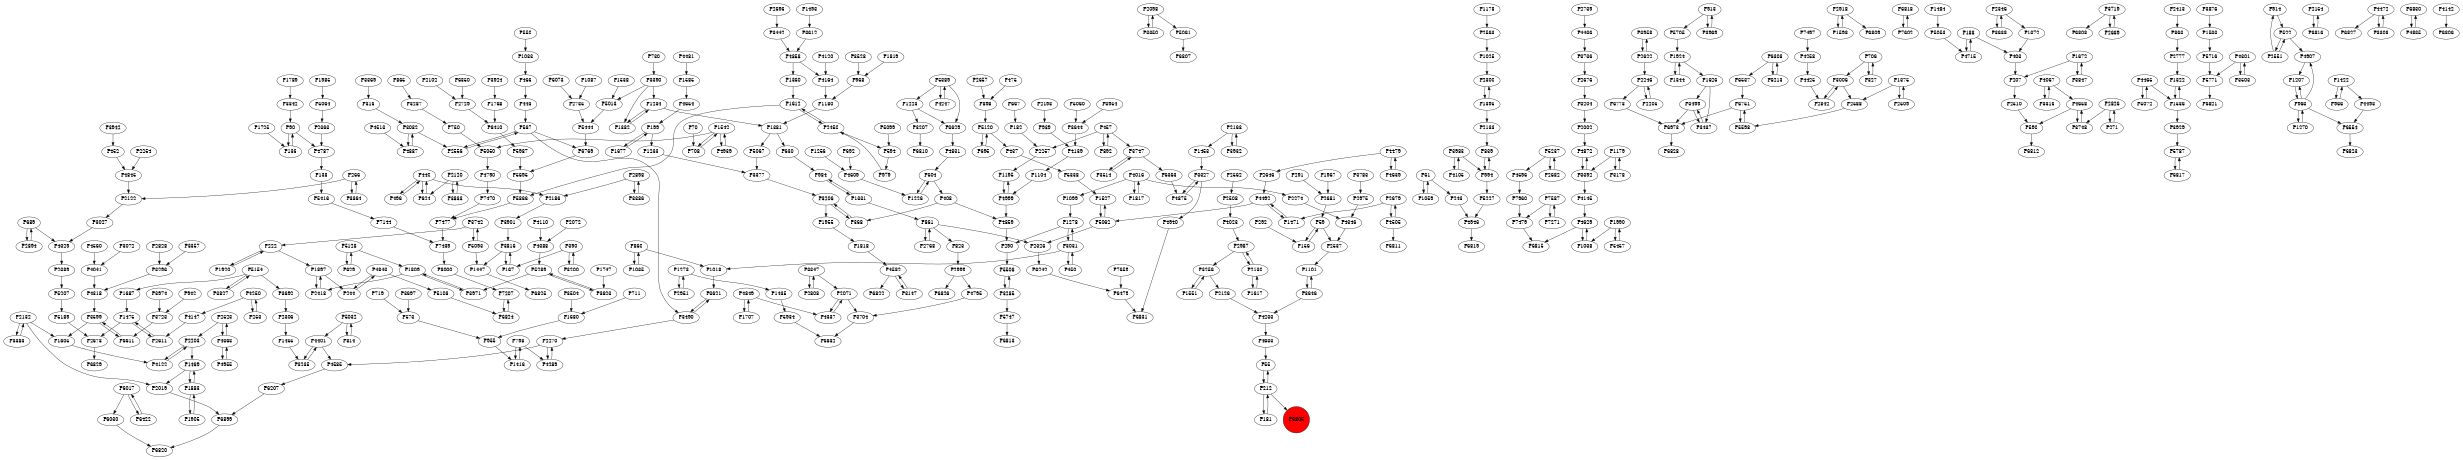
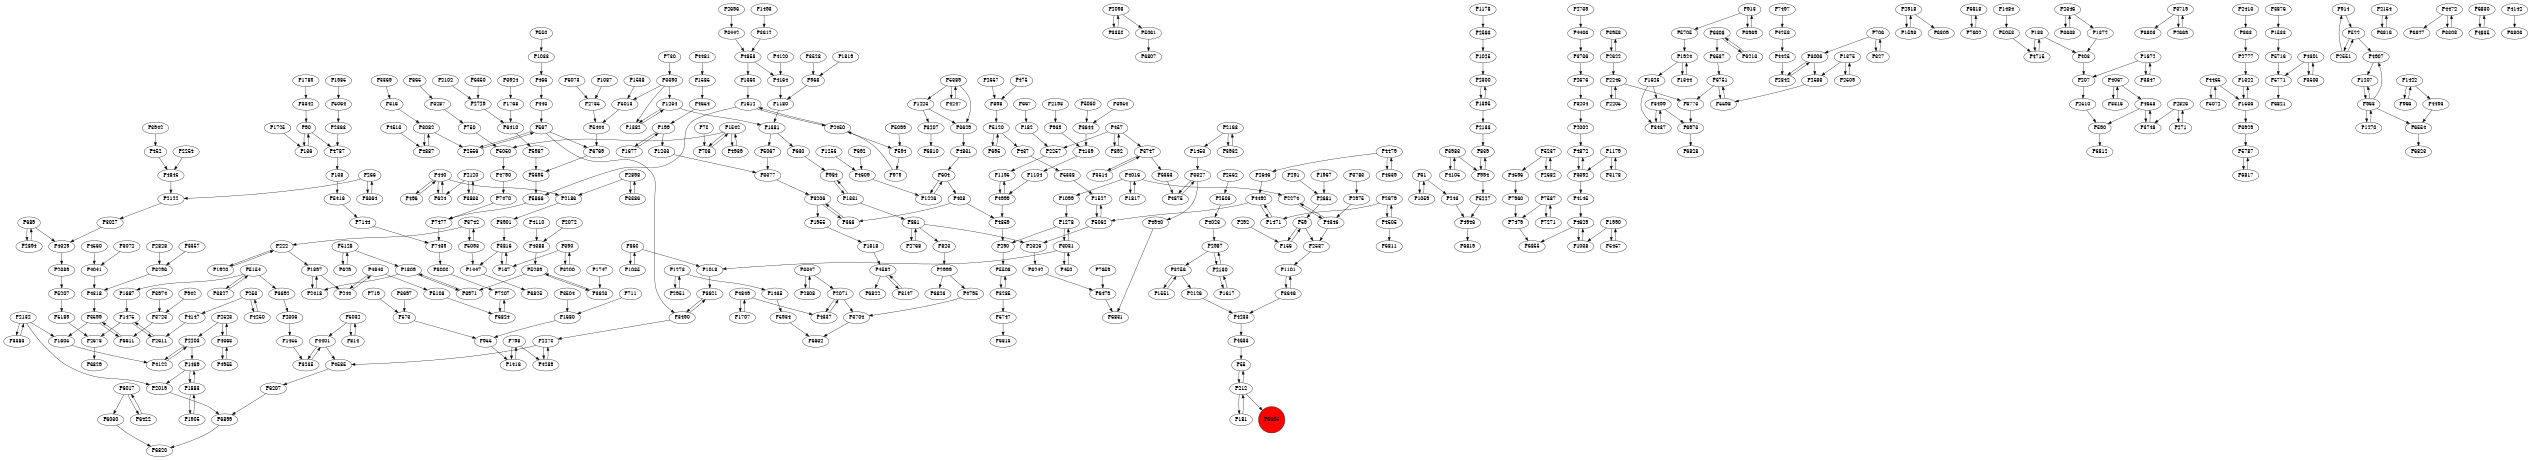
edge "P6751" -> "P6973": now "P6751" -> "P6773"
edge "P4346" -> "P2274": added
node "P6815": label "P6815" -> "P6855"
edge "P4250" -> "P4147": now "P253" -> "P4147"
